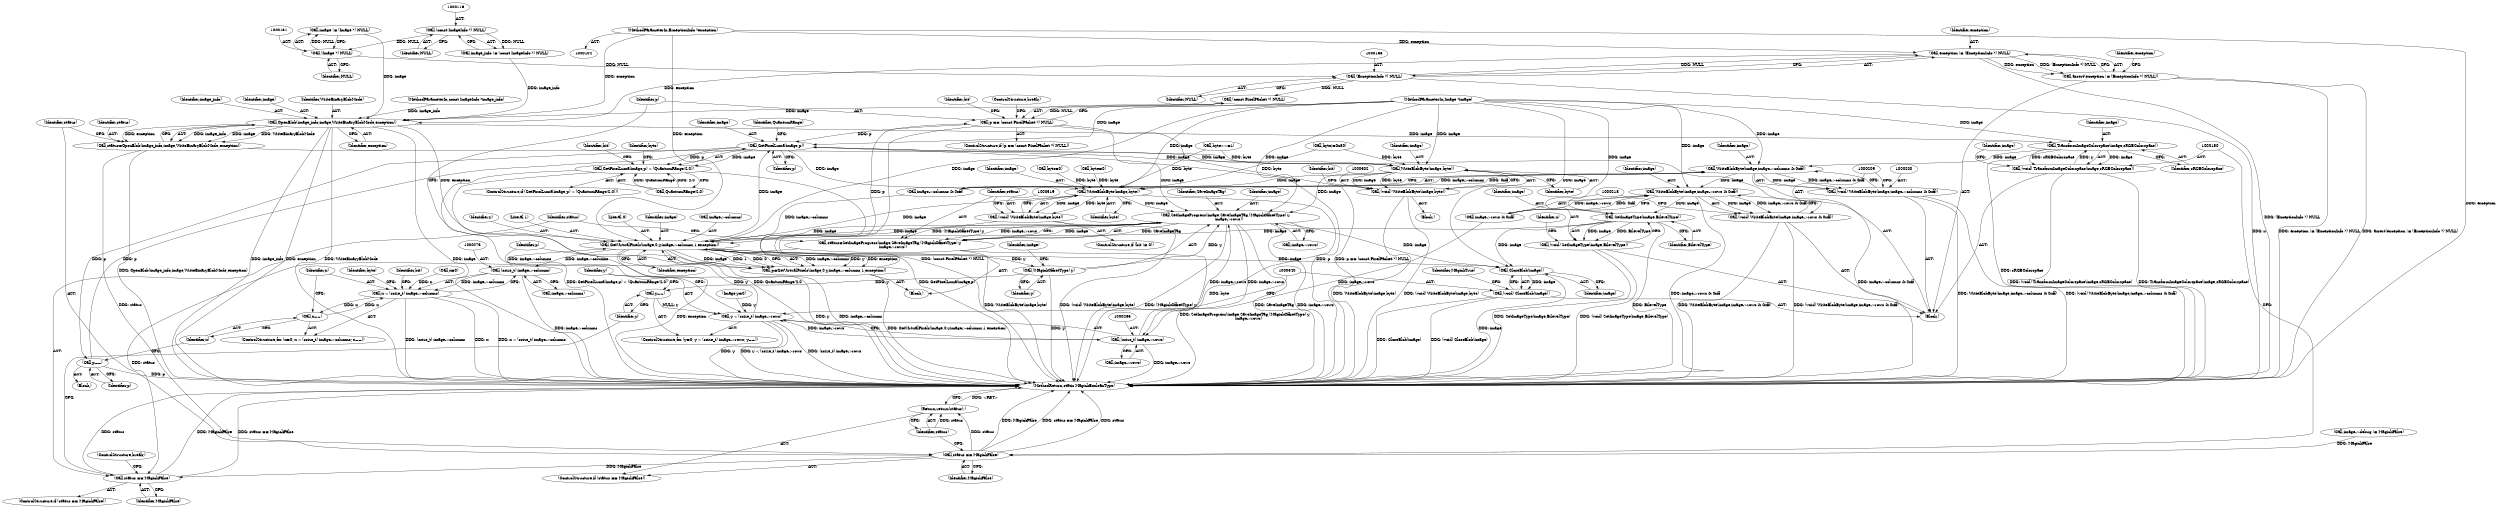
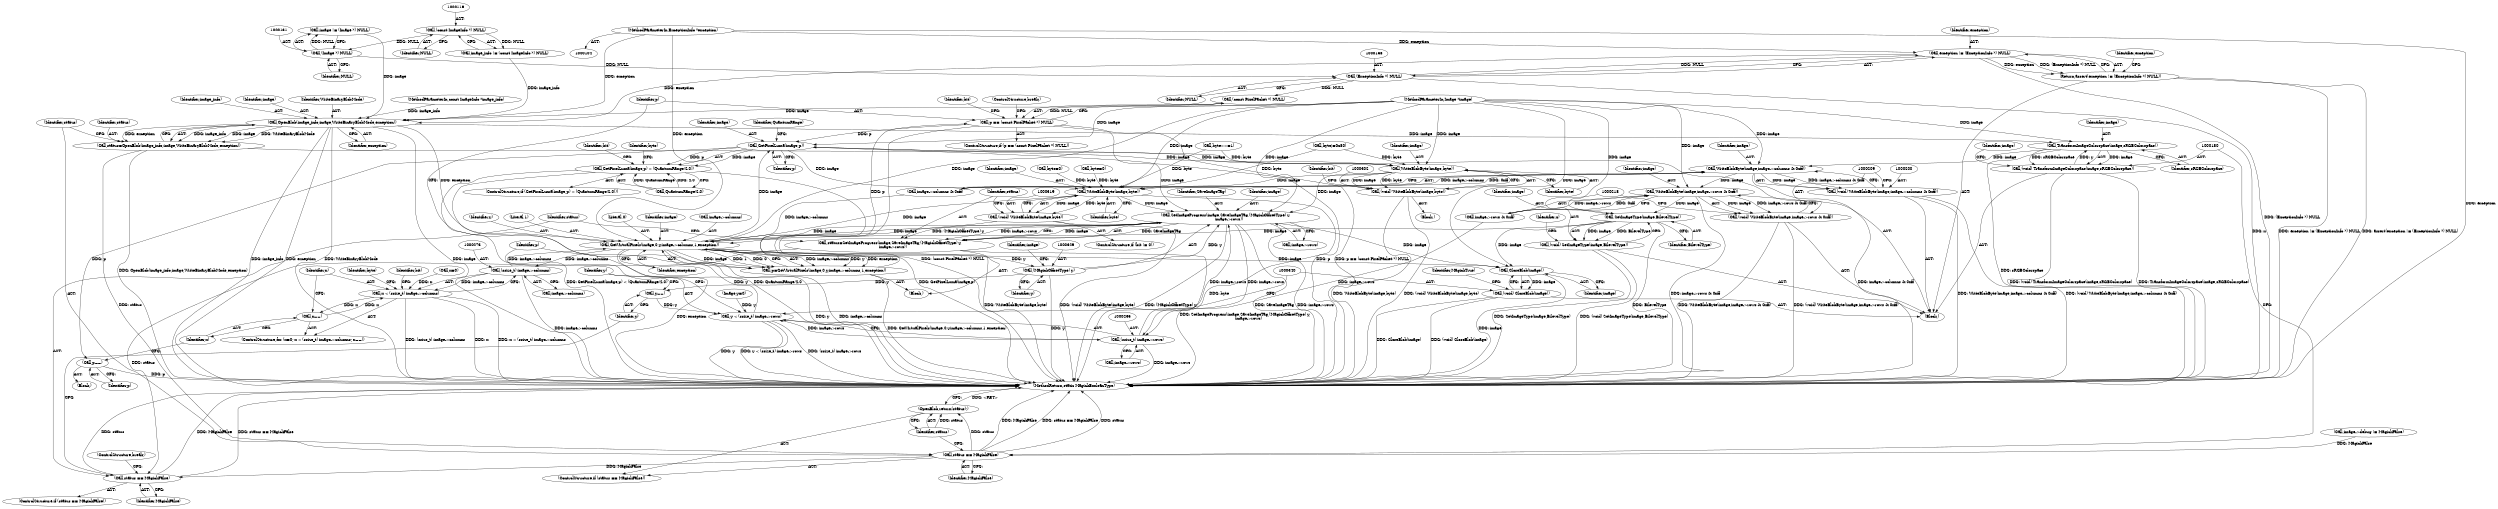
node "(Call,assert(exception != (ExceptionInfo *) NULL))": label "(Call,assert(exception != (ExceptionInfo *) NULL))" -> "(Return,assert(exception != (ExceptionInfo *) NULL))"
edge "(Call,p++)" -> "(Call,GetPixelLuma(image,p))": removed, label "DDG: p"
node "1000329": added
edge "(Call,y++)" -> "(Call,y < (ssize_t) image->rows)": label "NULL: y" -> "DDG: y"
node "(ControlStructure,for (y=0; y < (ssize_t) image->rows; y++))": removed
node "(Return,return(status);)": label "(Return,return(status);)" -> "(OpenBlob,return(status);)"
